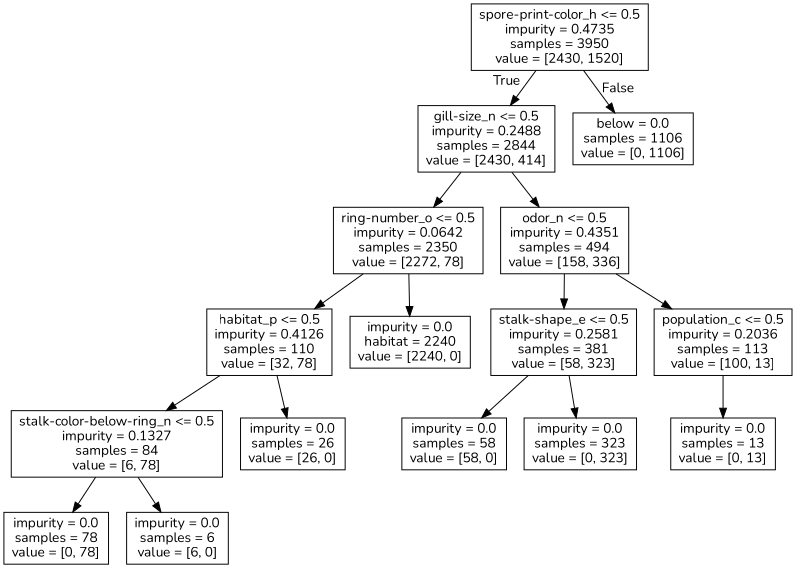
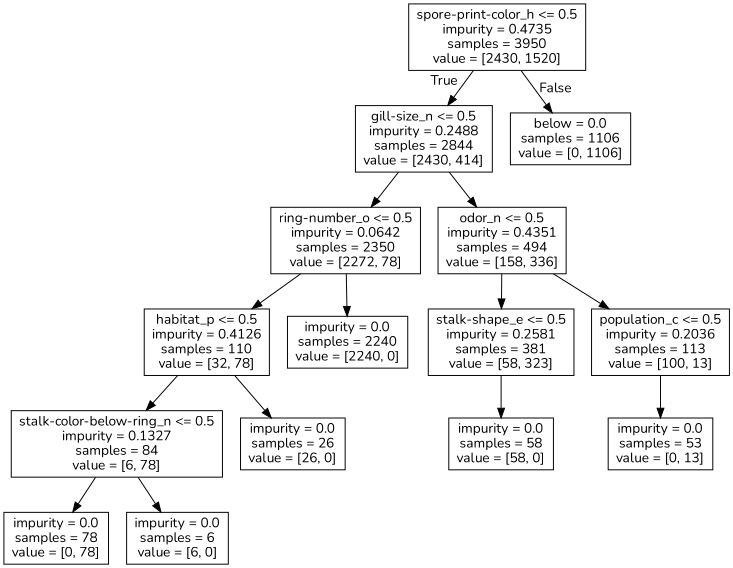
node "impurity = 0.0 habitat = 2240 value = [2240, 0]": label "impurity = 0.0 habitat = 2240 value = [2240, 0]" -> "impurity = 0.0 samples = 2240 value = [2240, 0]"
node "impurity = 0.0 samples = 323 value = [0, 323]": removed
node "impurity = 0.0 samples = 13 value = [0, 13]": label "impurity = 0.0 samples = 13 value = [0, 13]" -> "impurity = 0.0 samples = 53 value = [0, 13]"
